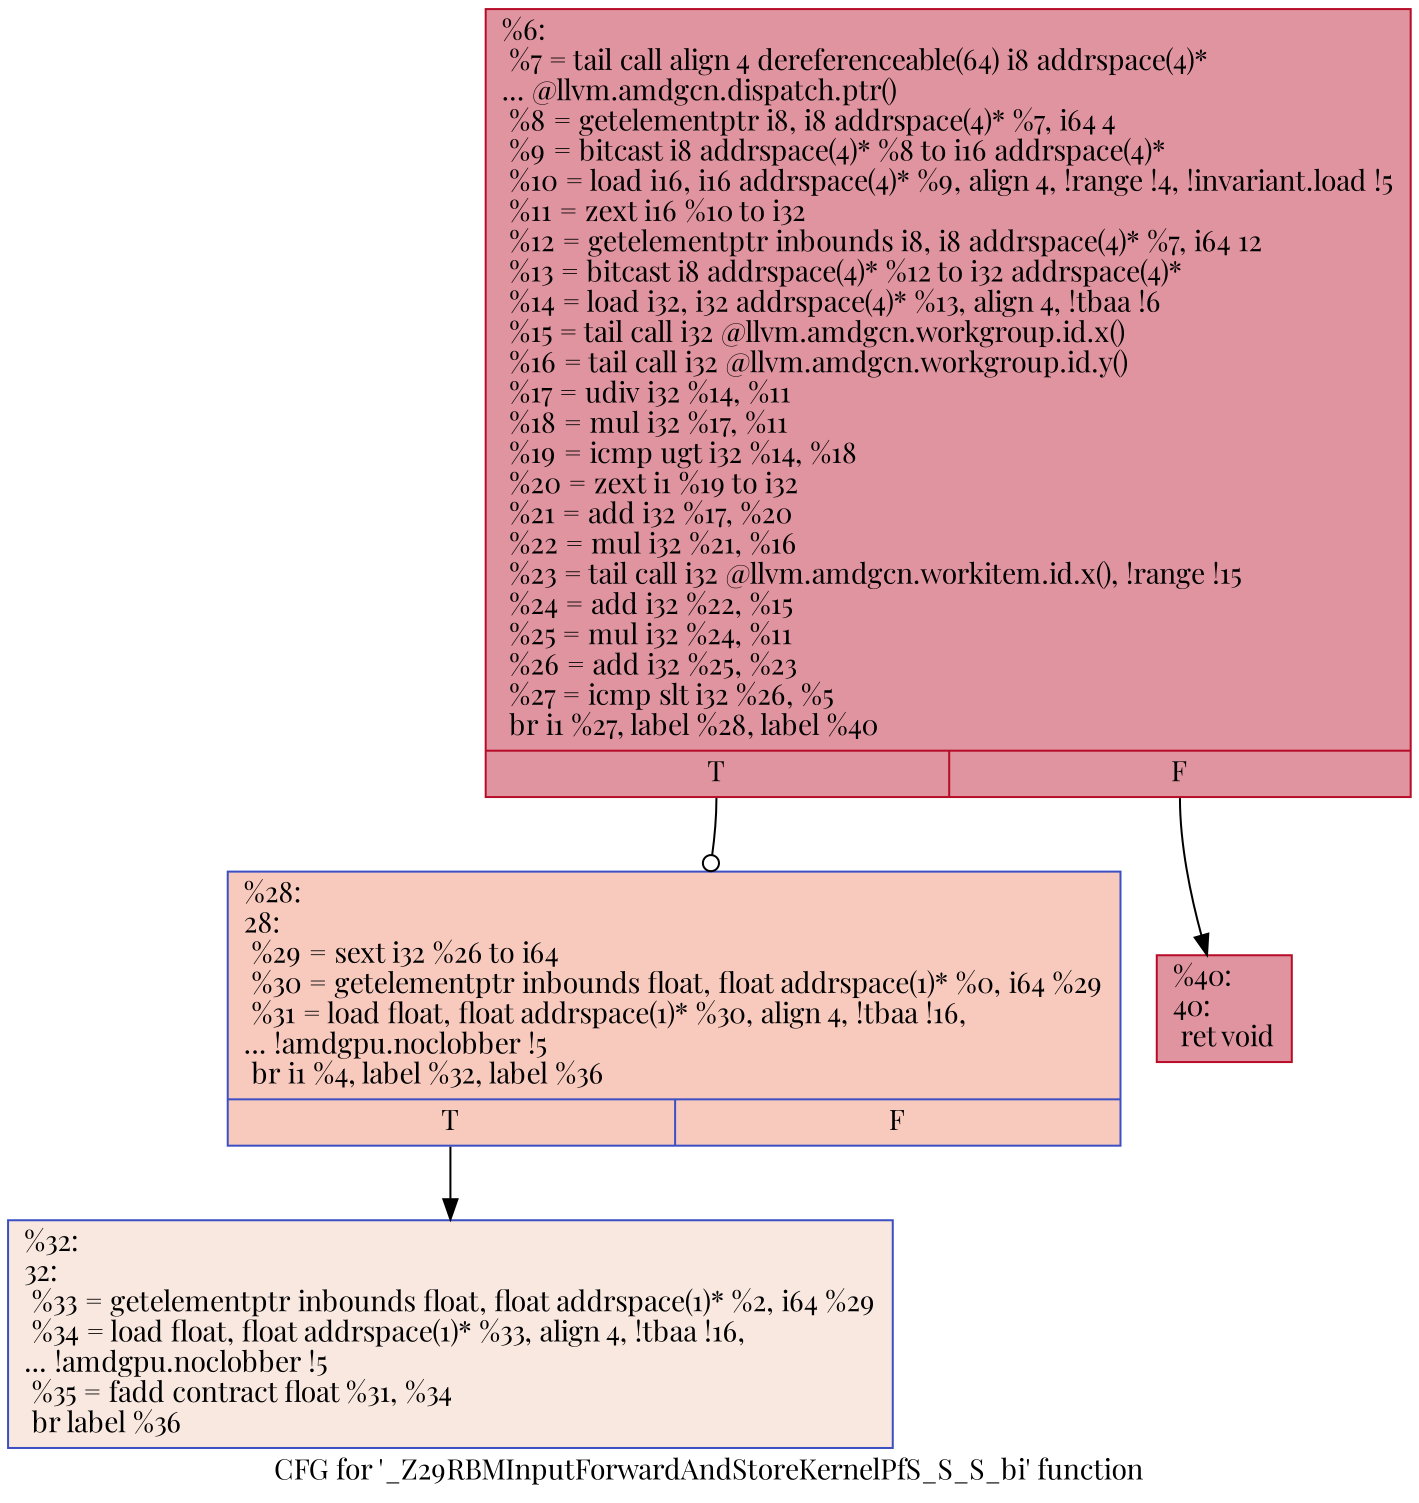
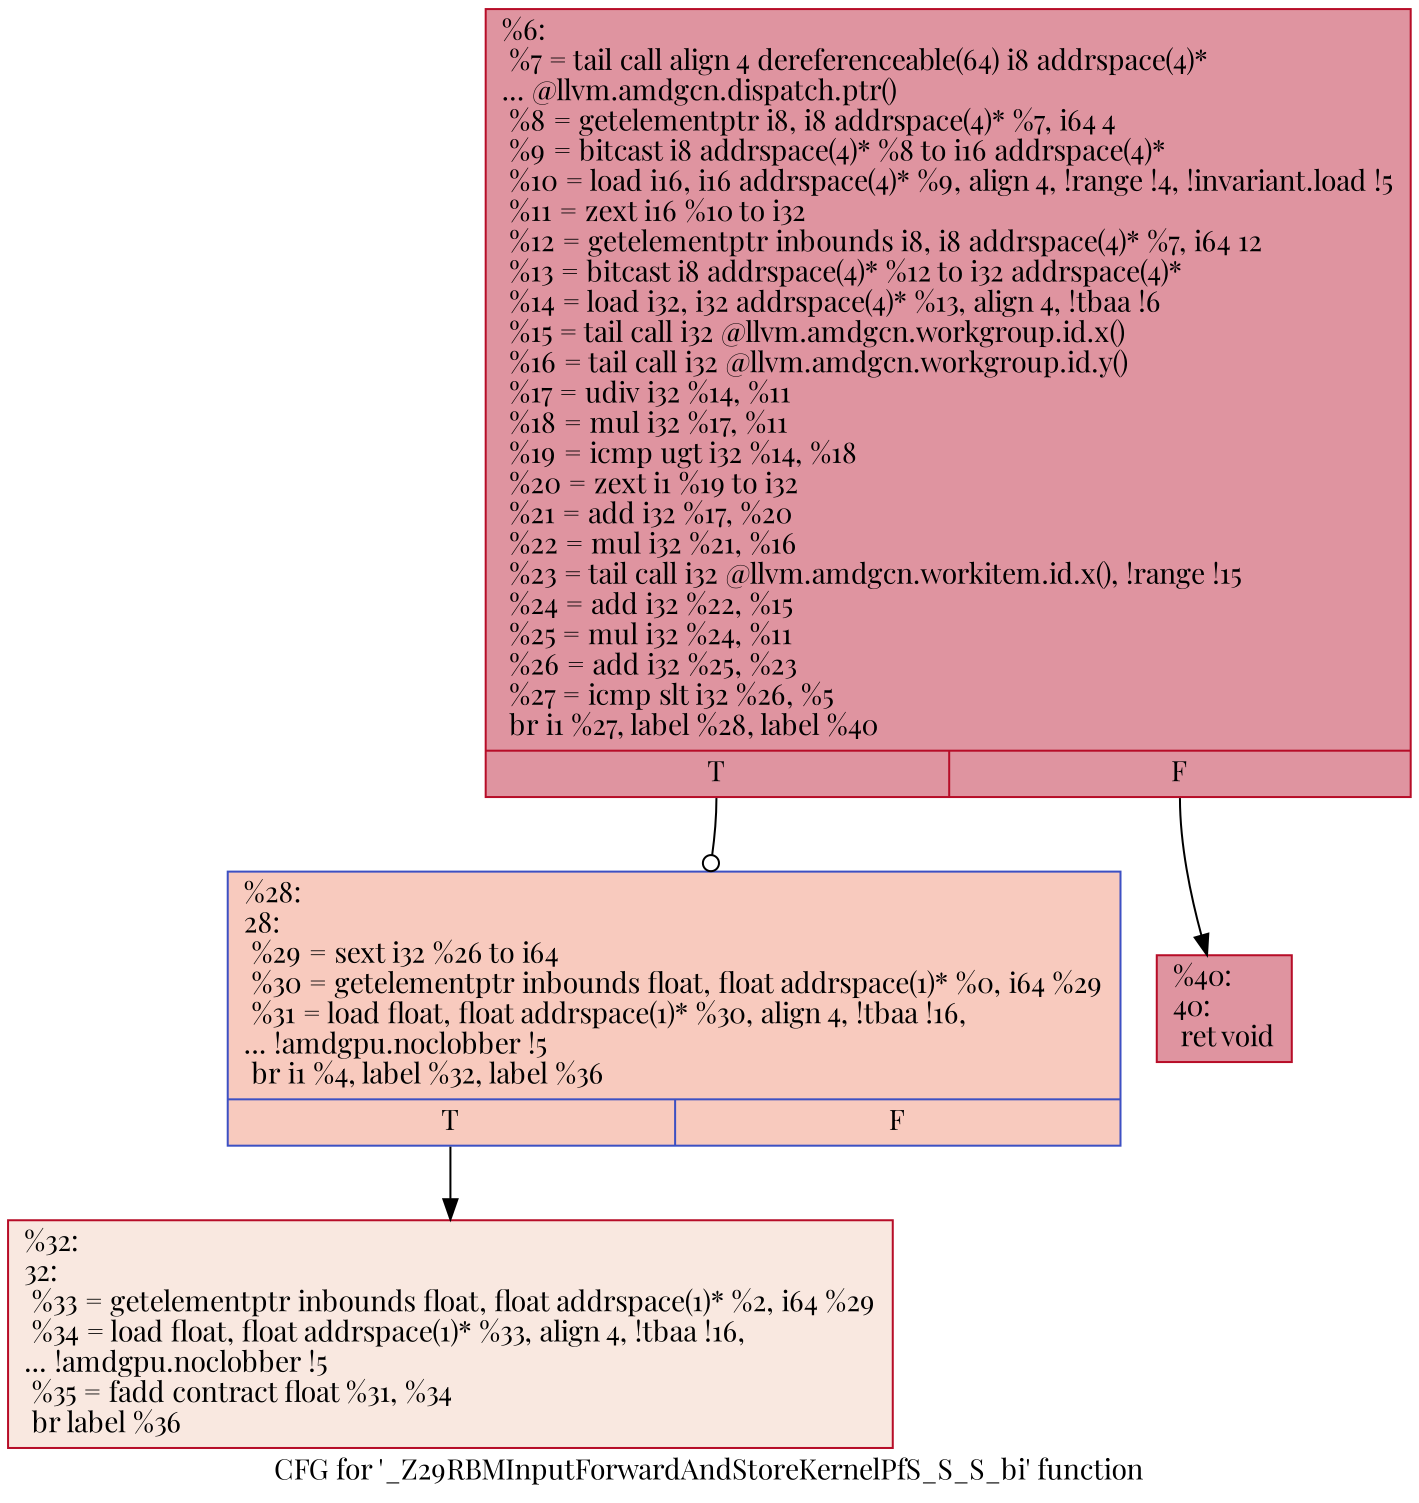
node "%32:": color #3d50c3ff -> #b70d28ff
